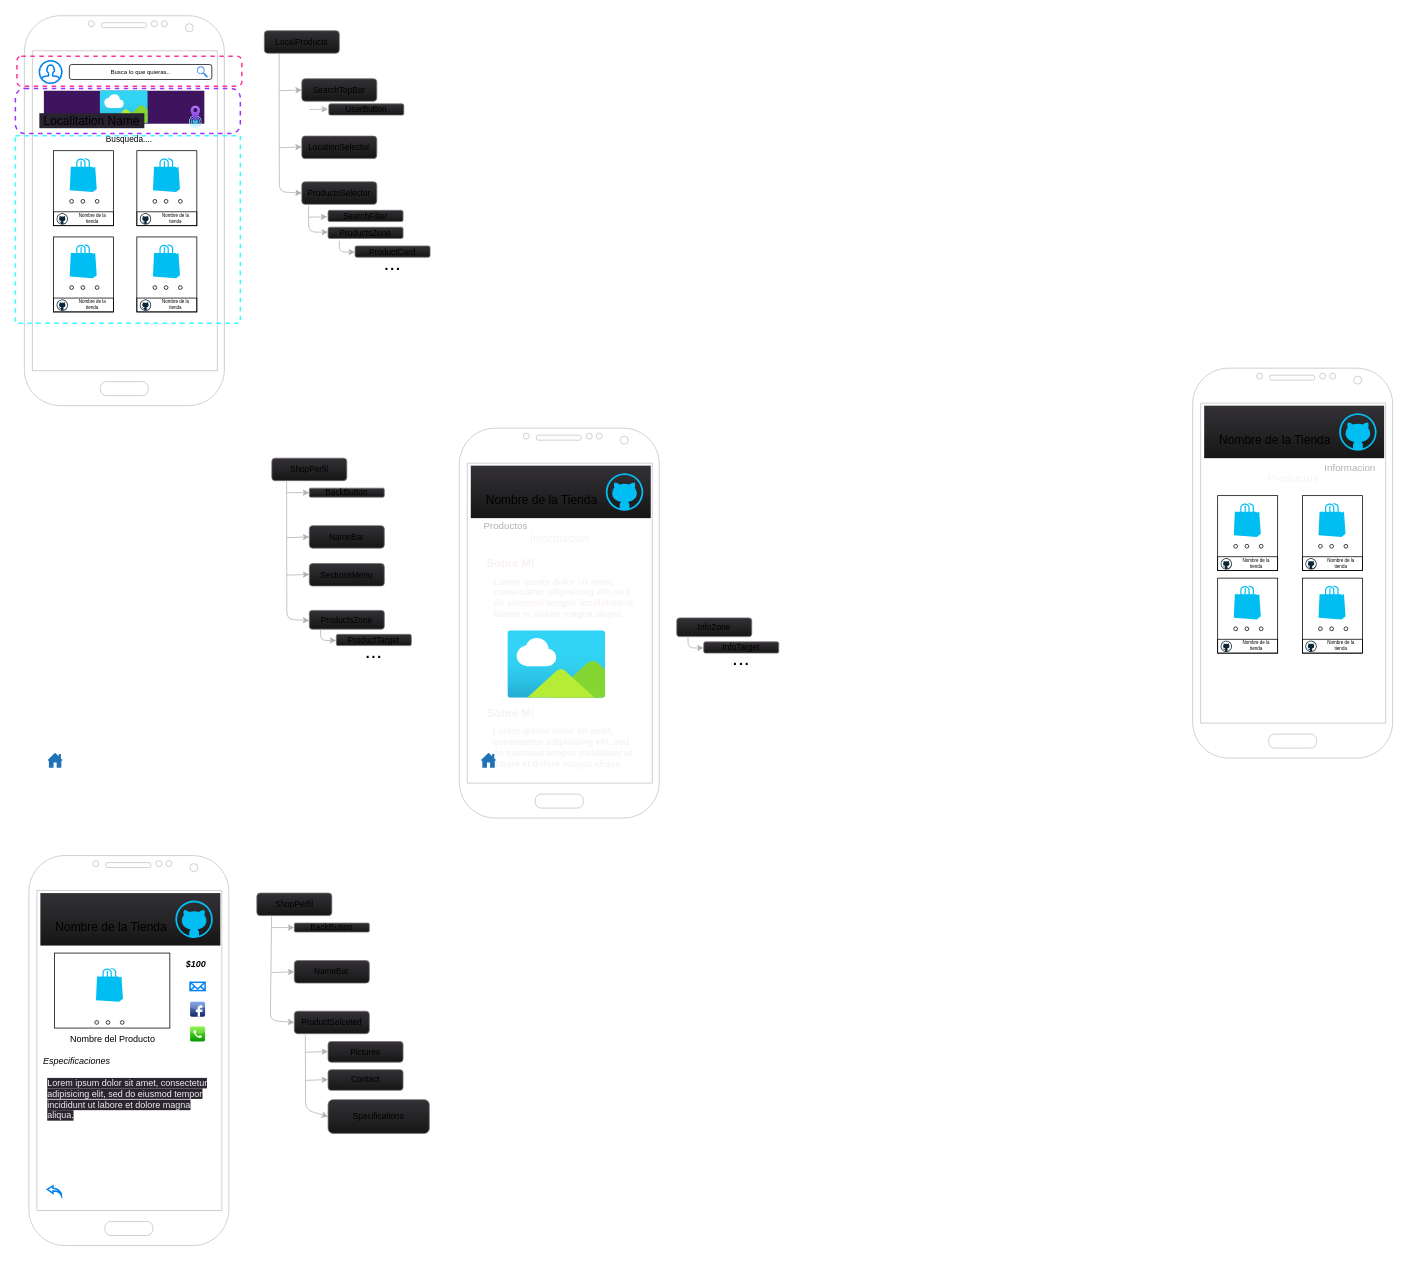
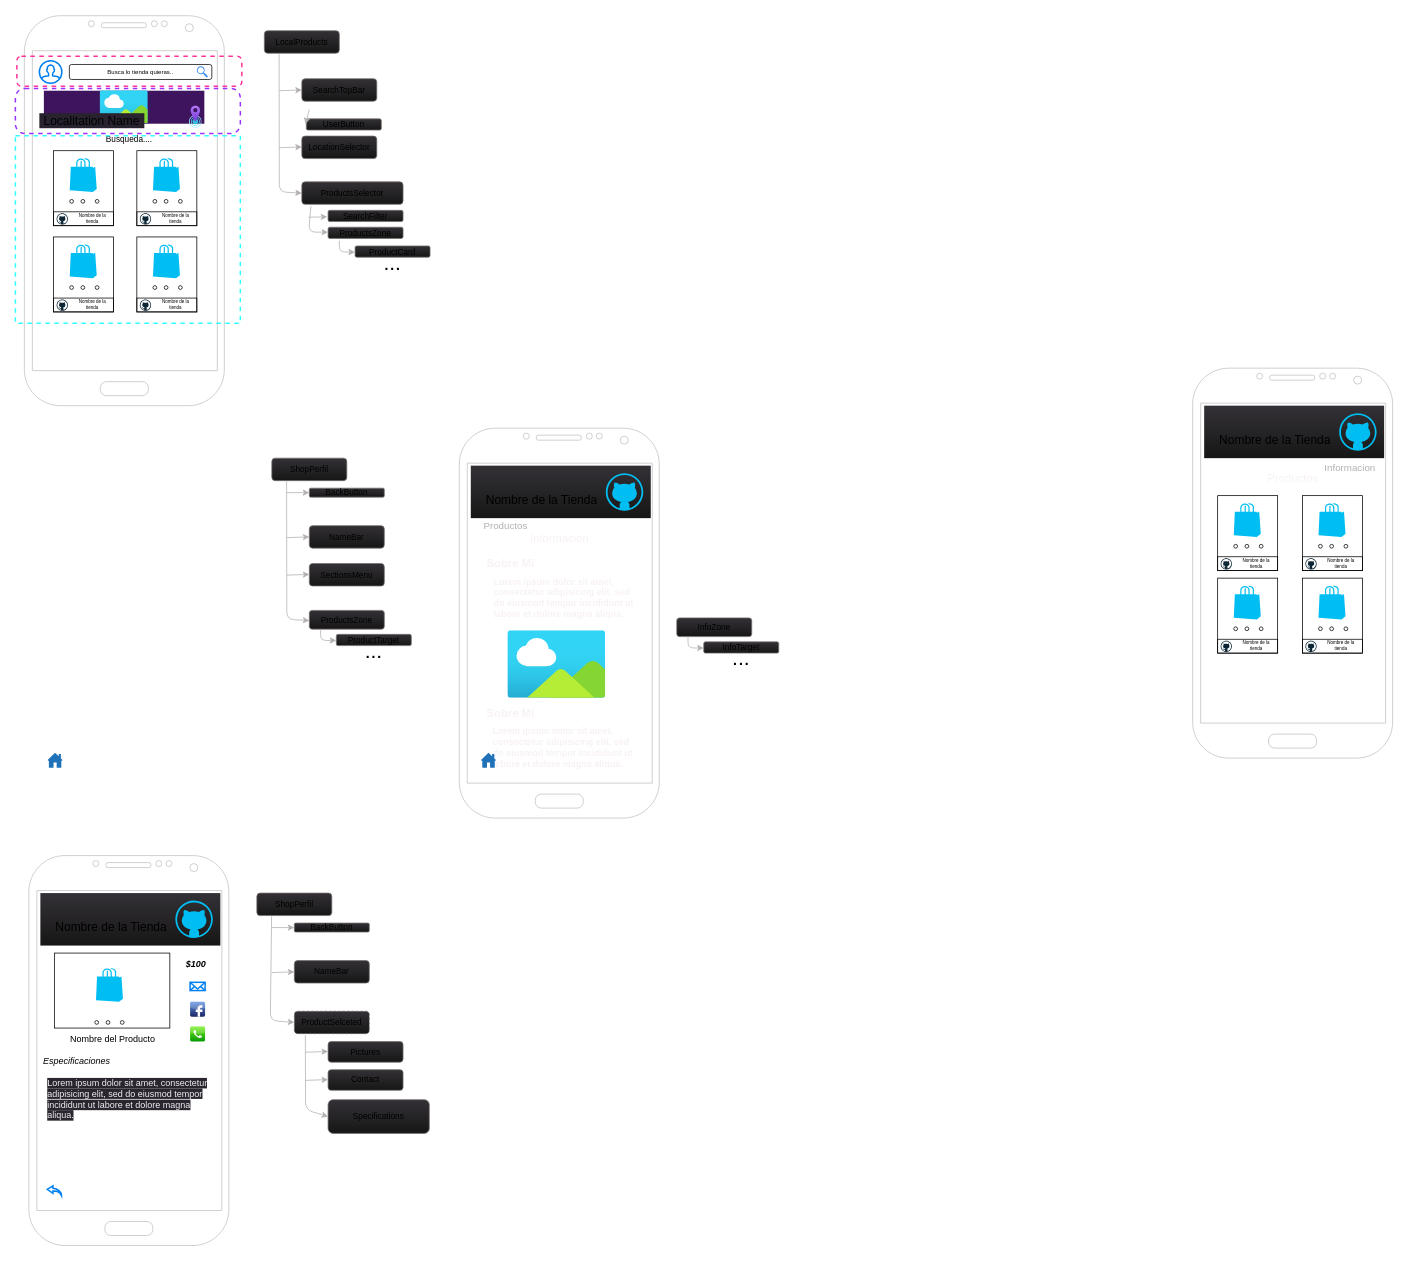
node "Busca lo que quieras..": label "Busca lo que quieras.." -> "Busca lo tienda quieras.."
node "UserButton": moved (366, 109) -> (344, 124)
node "ProductsSelector": size 75x23 -> 101x23
node "ProductSelceted": style solid -> dashed
